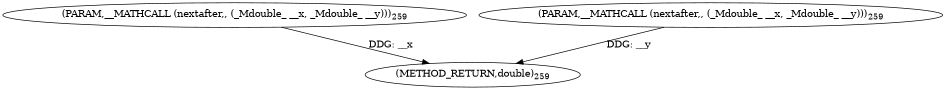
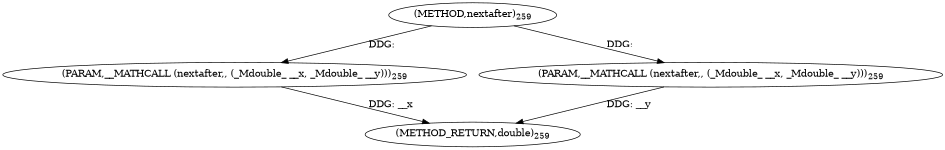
node "(METHOD,nextafter)": added
